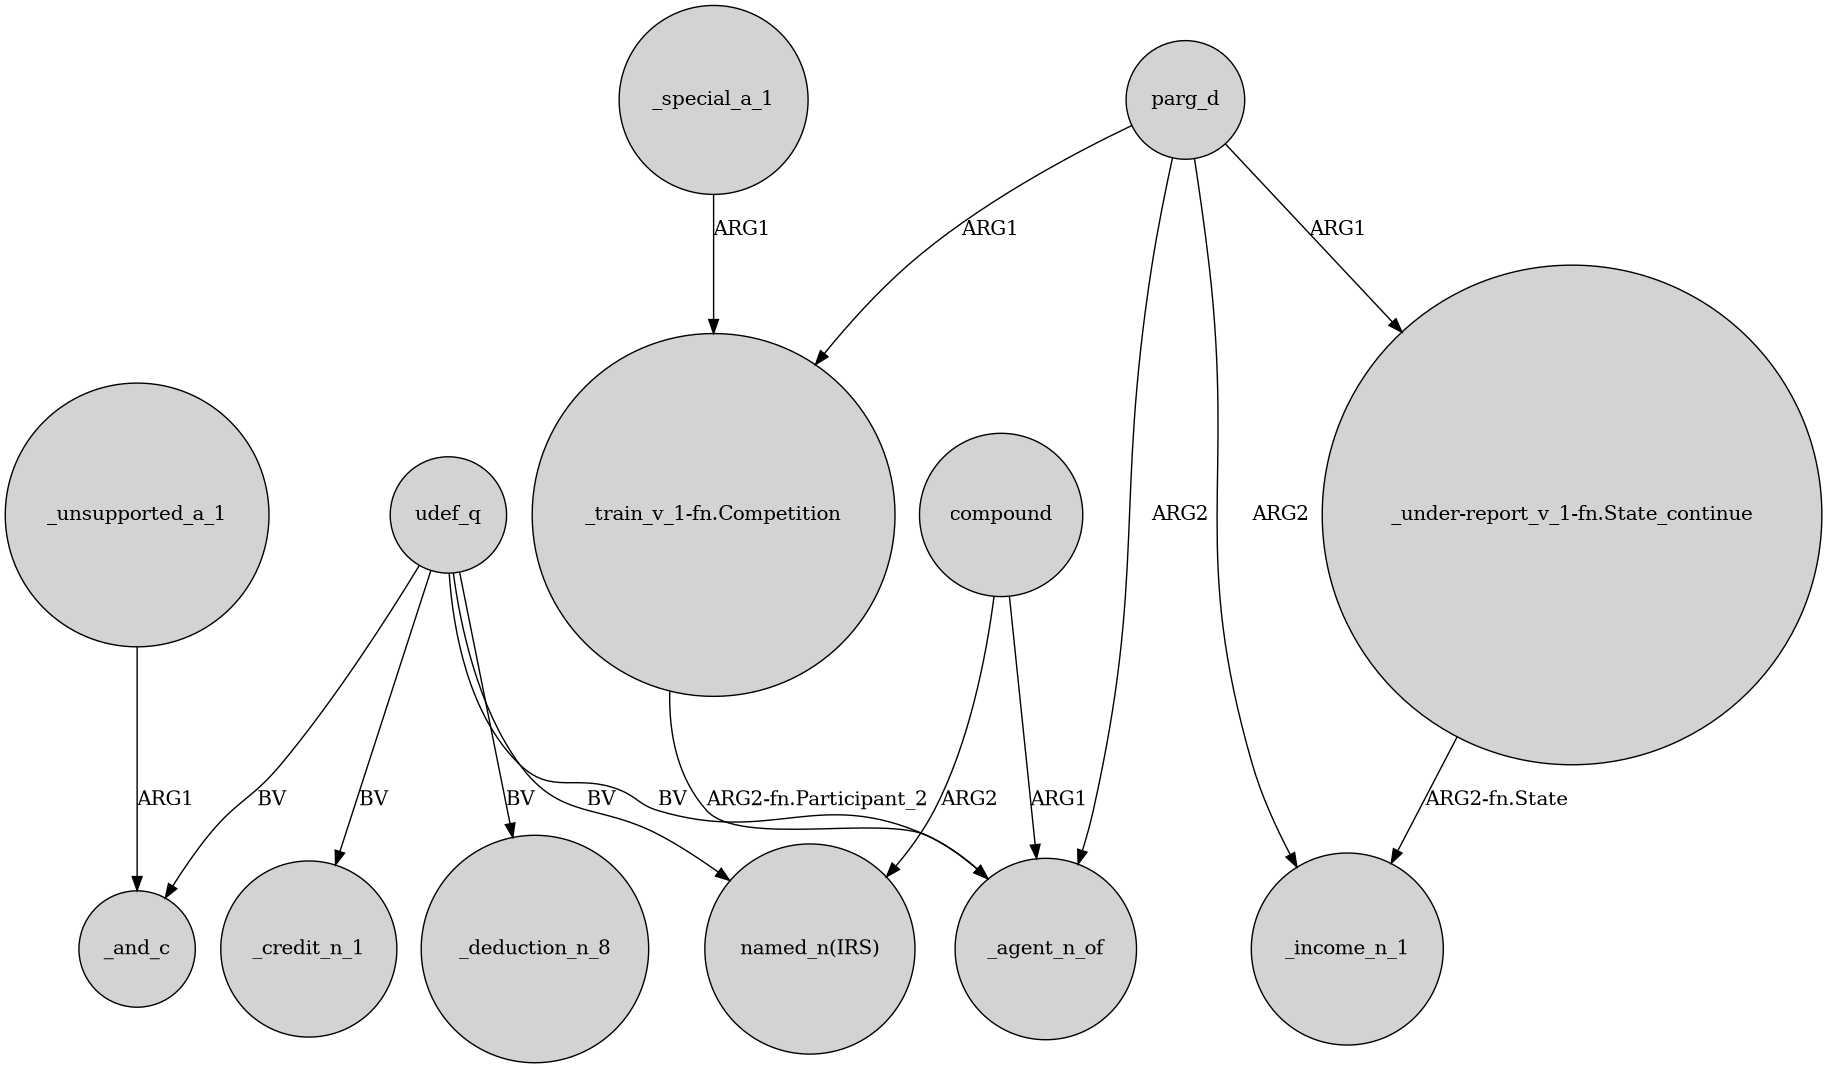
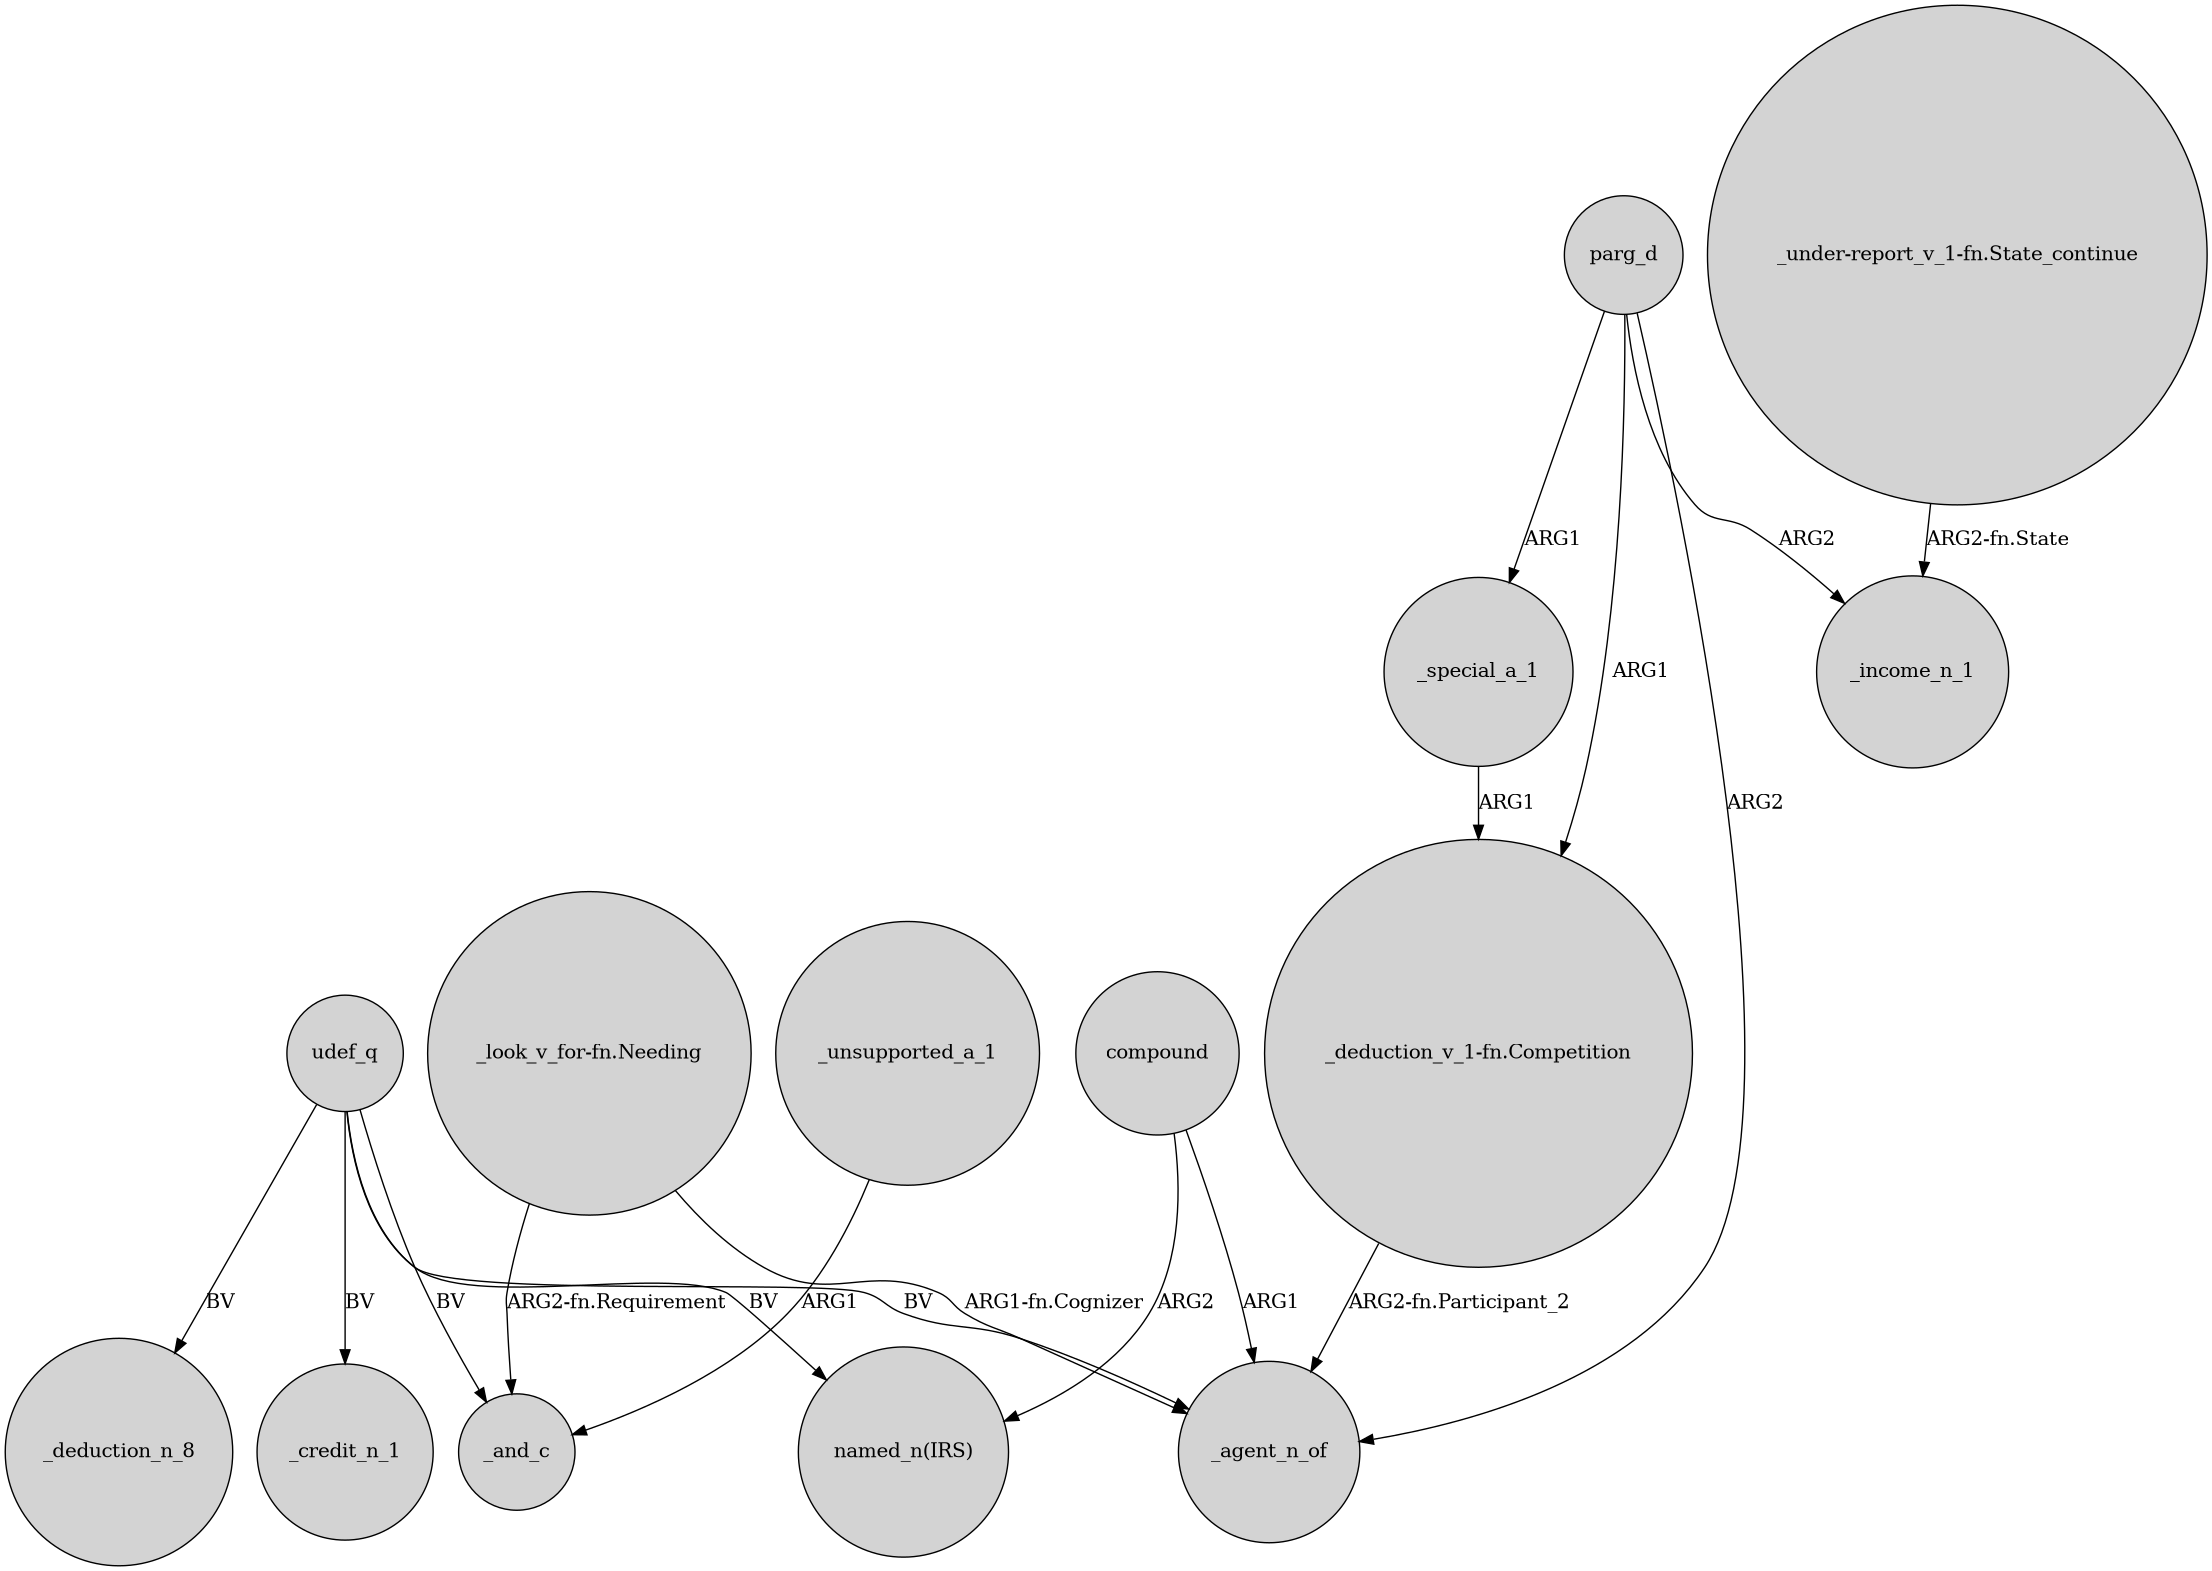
edge "parg_d" -> "_under-report_v_1-fn.State_continue": now "parg_d" -> "_special_a_1"
node "_train_v_1-fn.Competition": label "_train_v_1-fn.Competition" -> "_deduction_v_1-fn.Competition"
node "_look_v_for-fn.Needing": added
